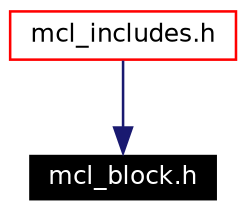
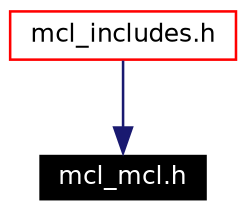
node "mcl_block.h": label "mcl_block.h" -> "mcl_mcl.h"
